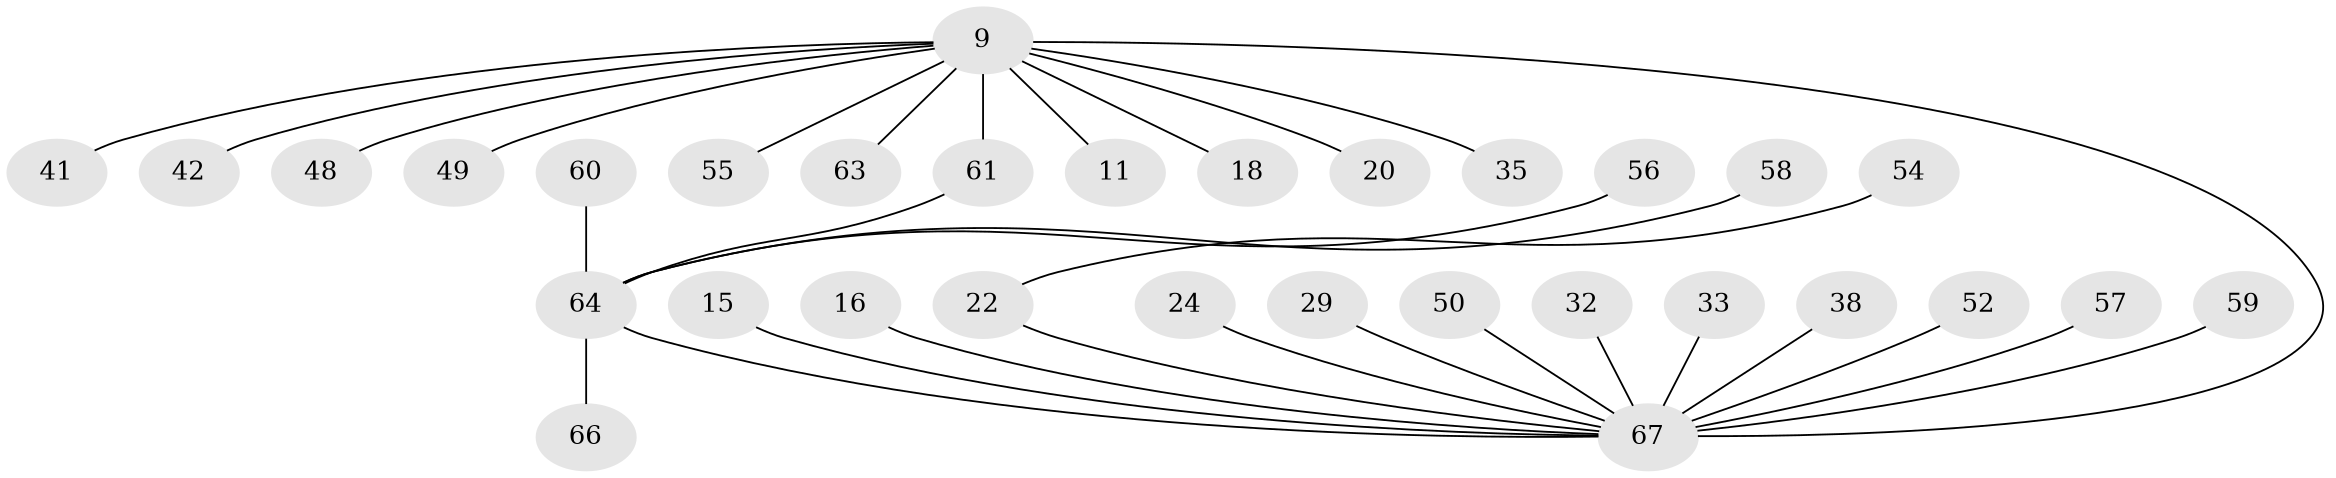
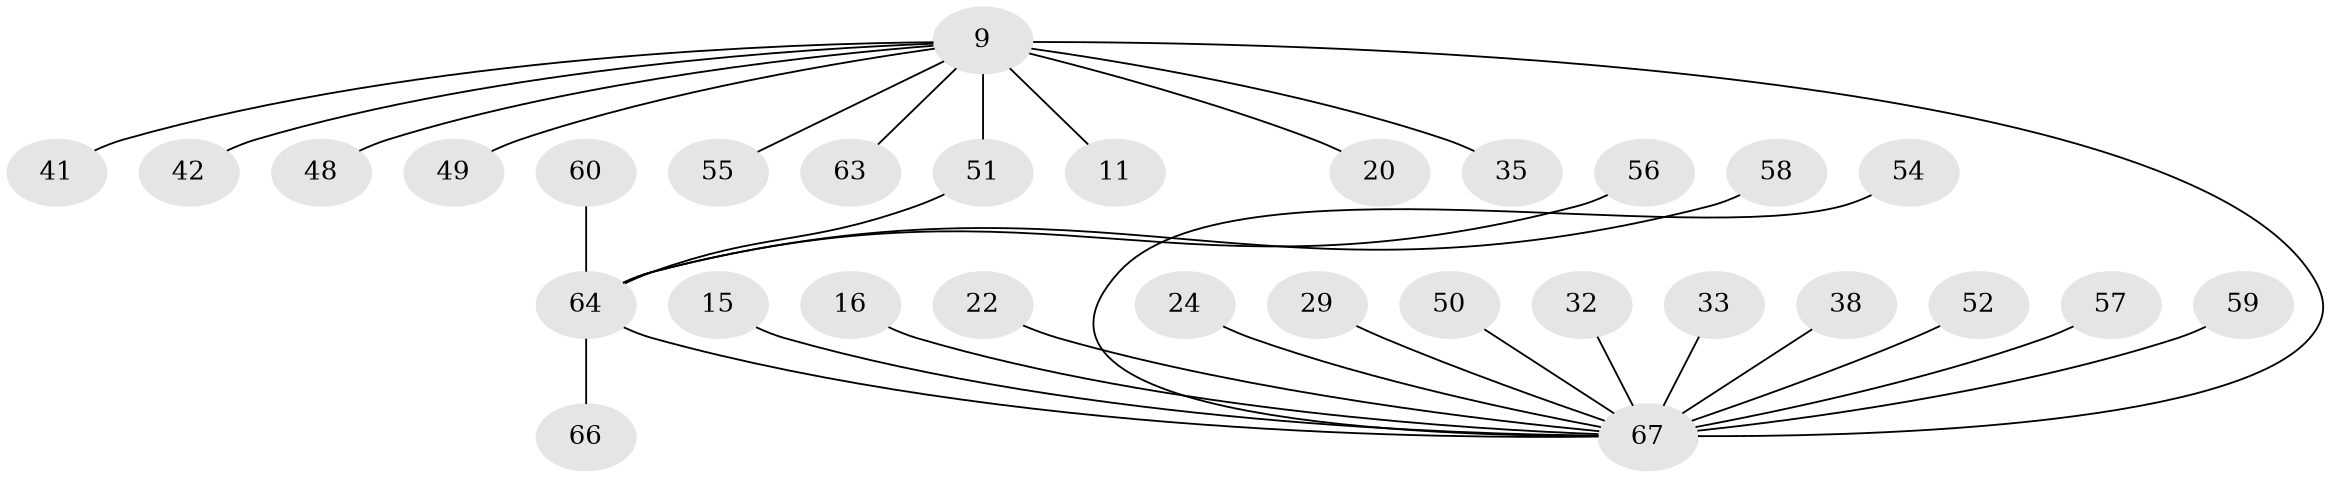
node "61": label "61" -> "51"
node "18": removed
edge "54" -- "22": now "54" -- "67"
